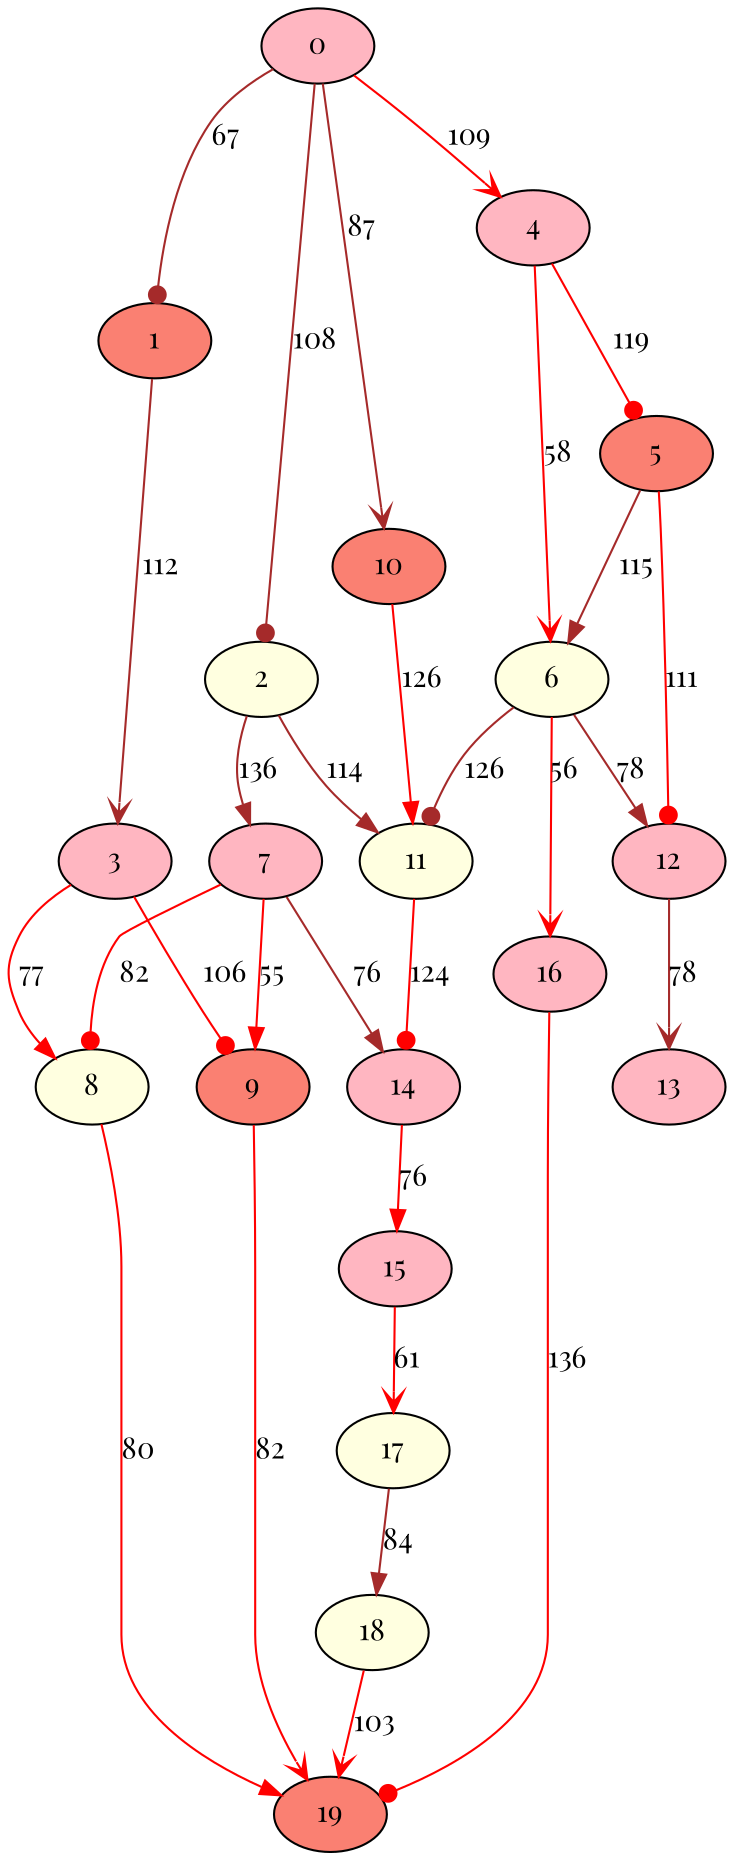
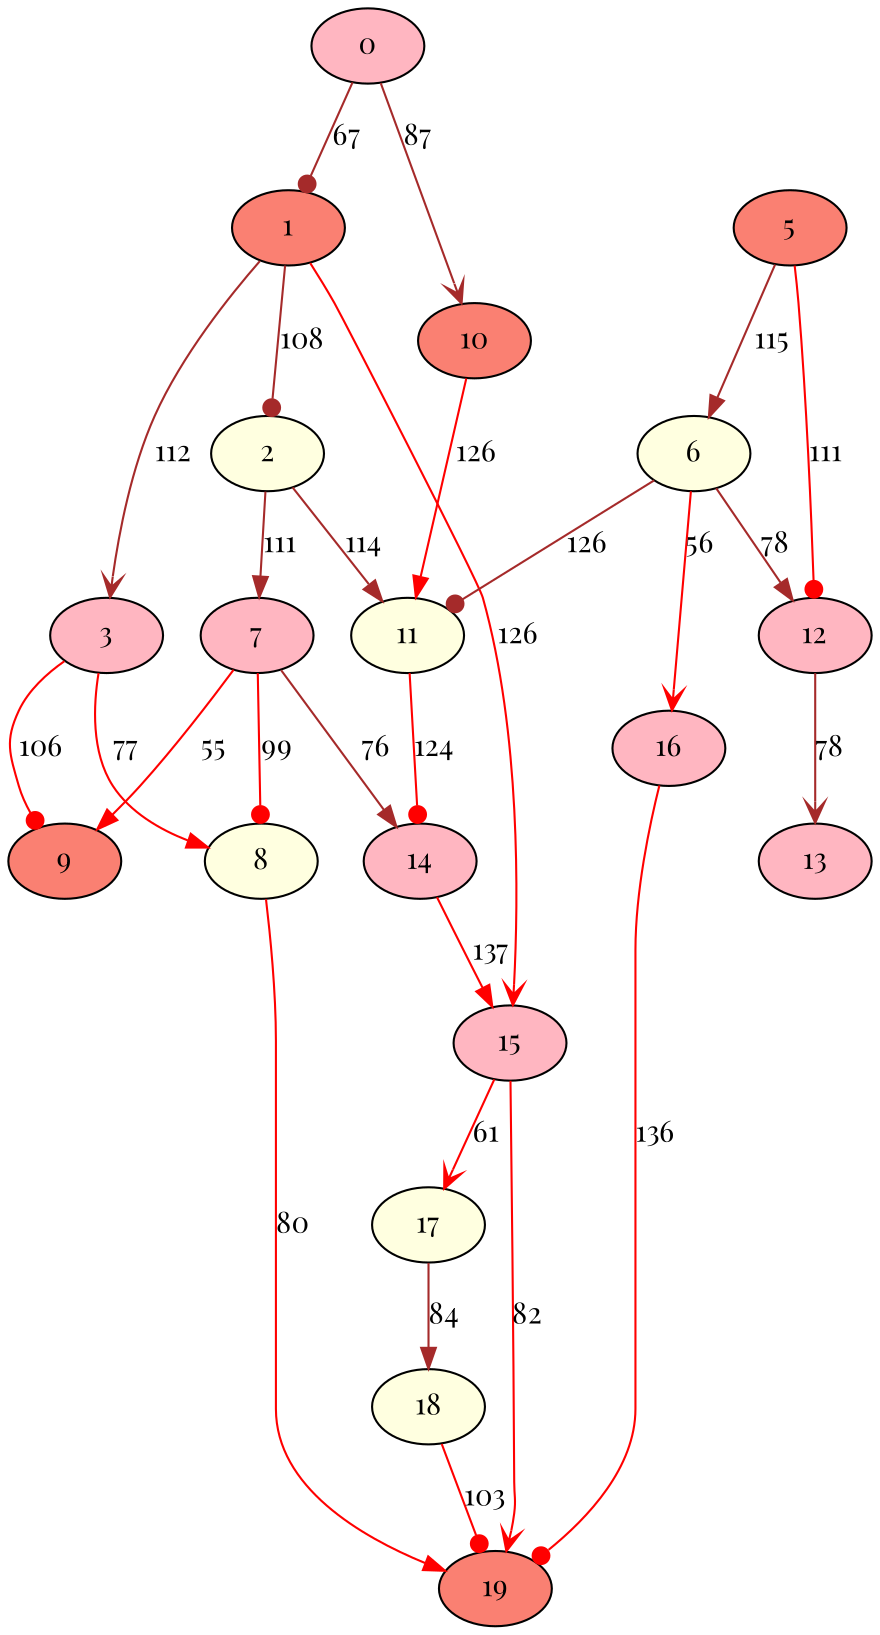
node "4": removed
edge "0" -> "2": now "1" -> "2"
edge "1" -> "15": added, label "126"
edge "2" -> "7": label "136" -> "111"
edge "7" -> "8": label "82" -> "99"
edge "14" -> "15": label "76" -> "137"
edge "9" -> "19": now "15" -> "19"
edge "18" -> "19": arrowhead vee -> dot
